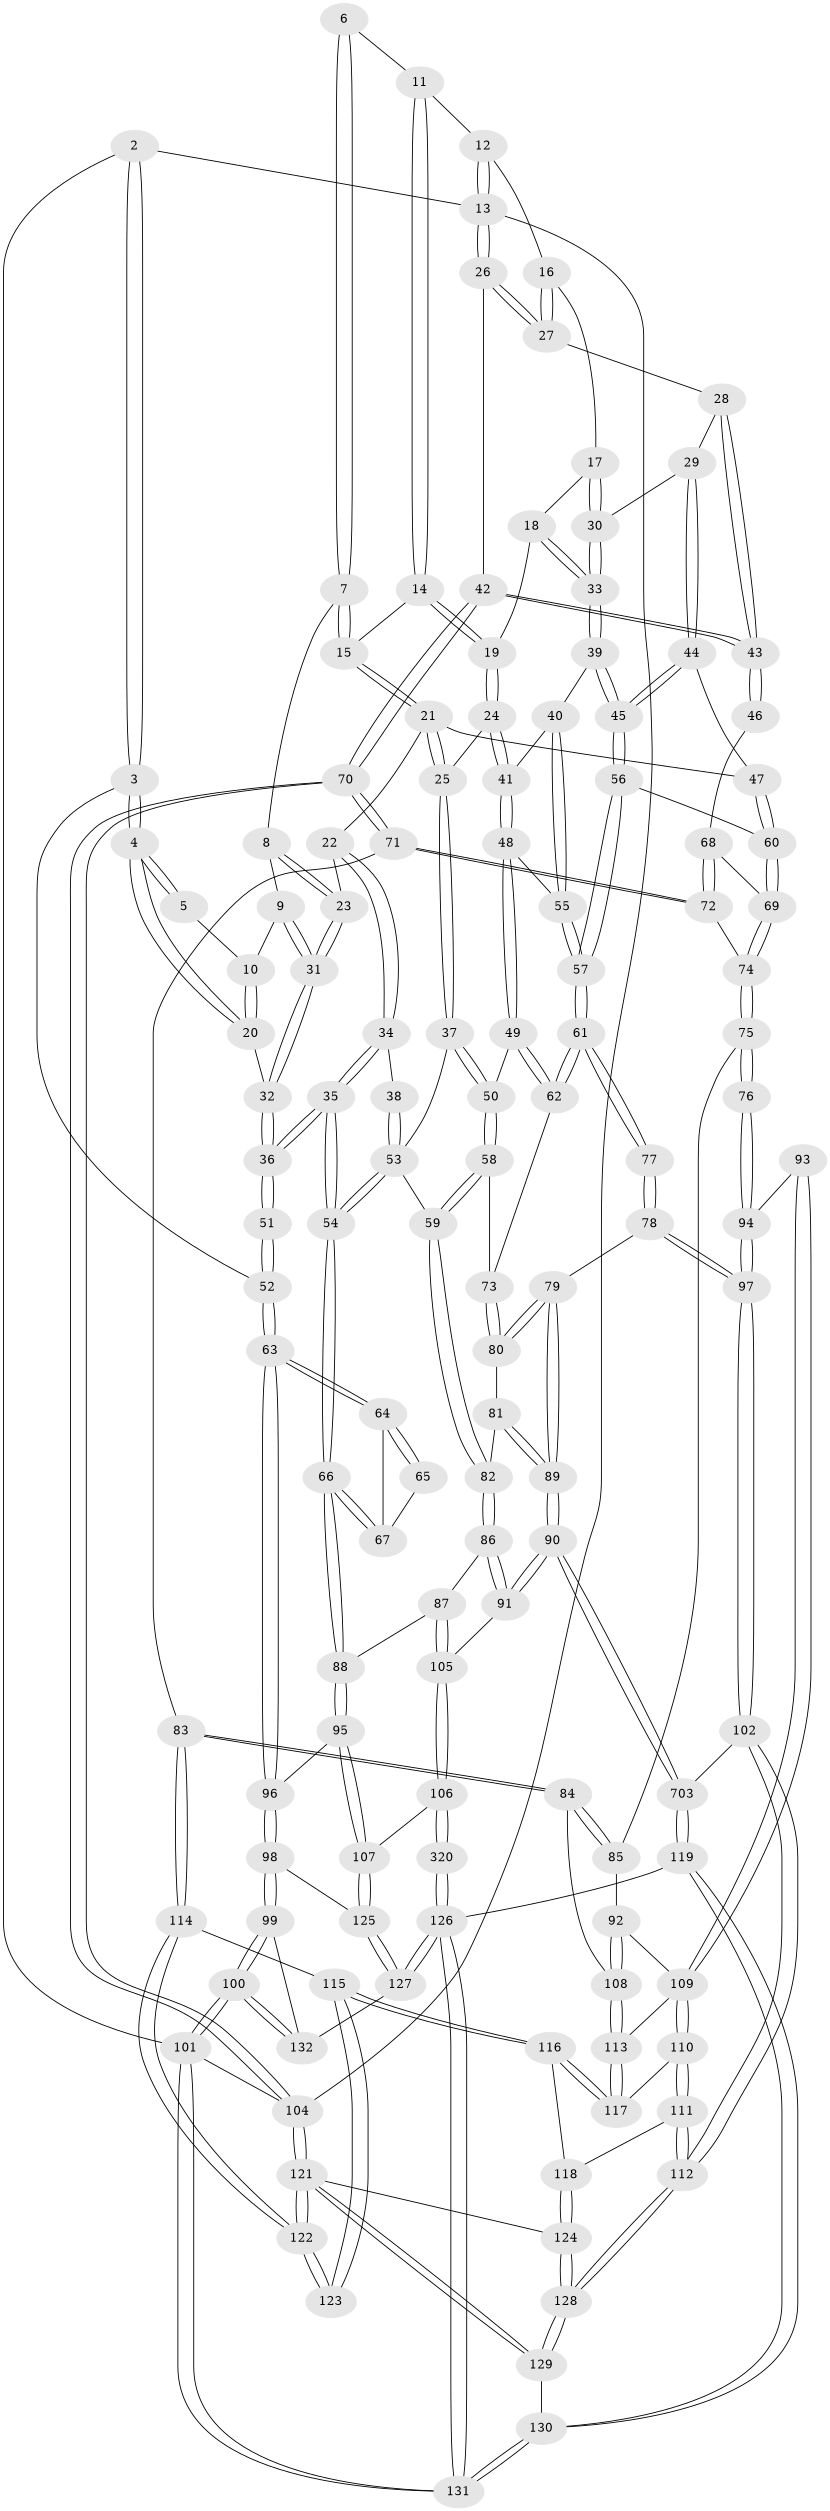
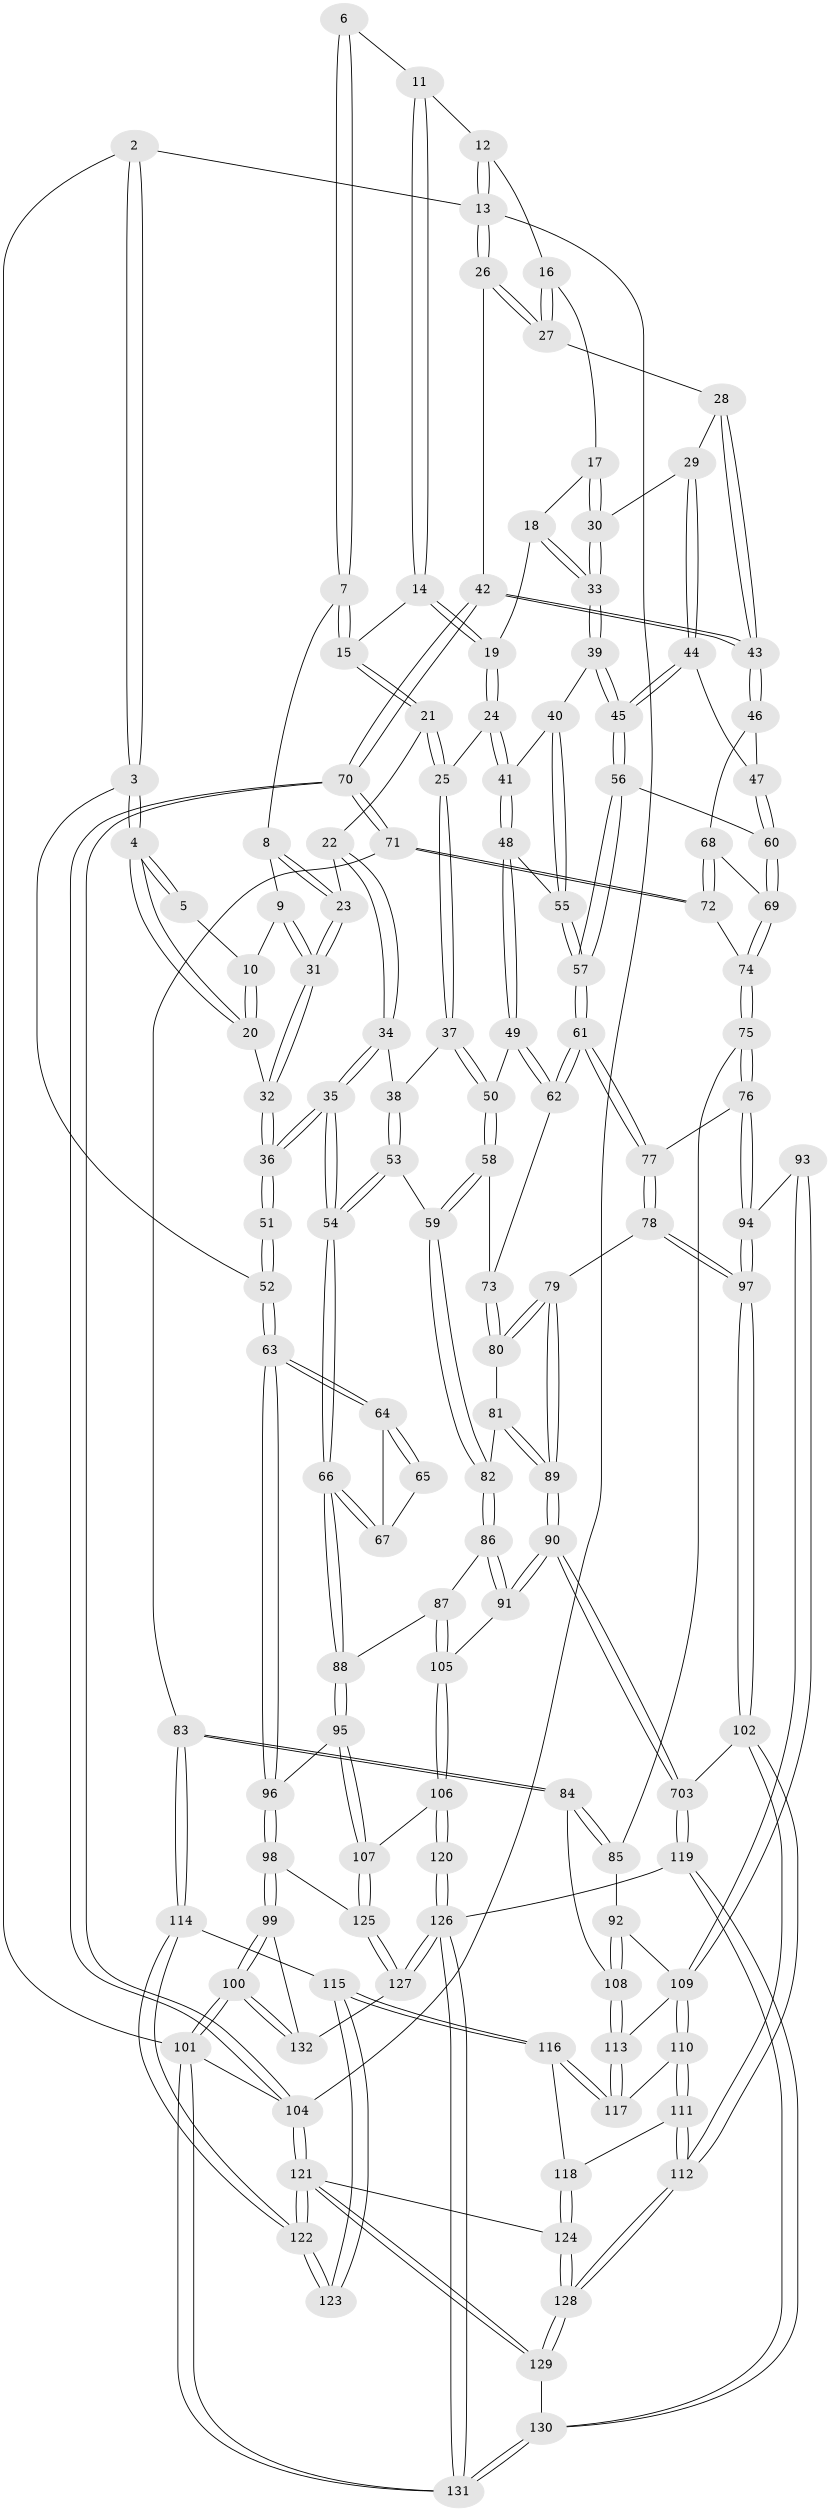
edge "21" -- "47": now "46" -- "47"
edge "37" -- "53": now "37" -- "38"
edge "76" -- "77": added
node "320": label "320" -> "120"
